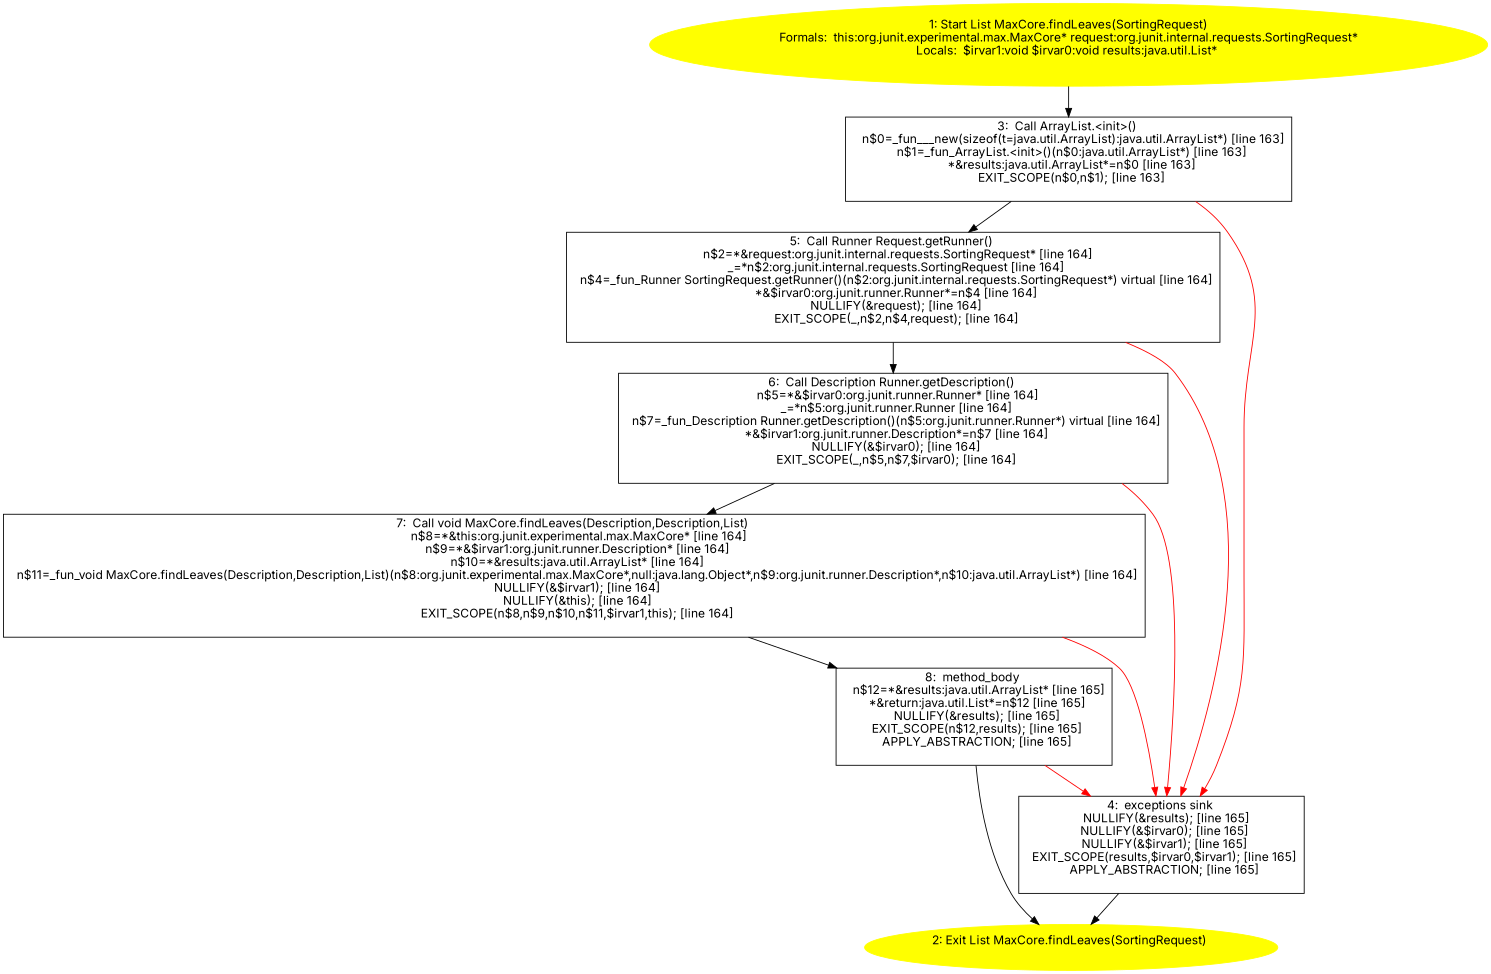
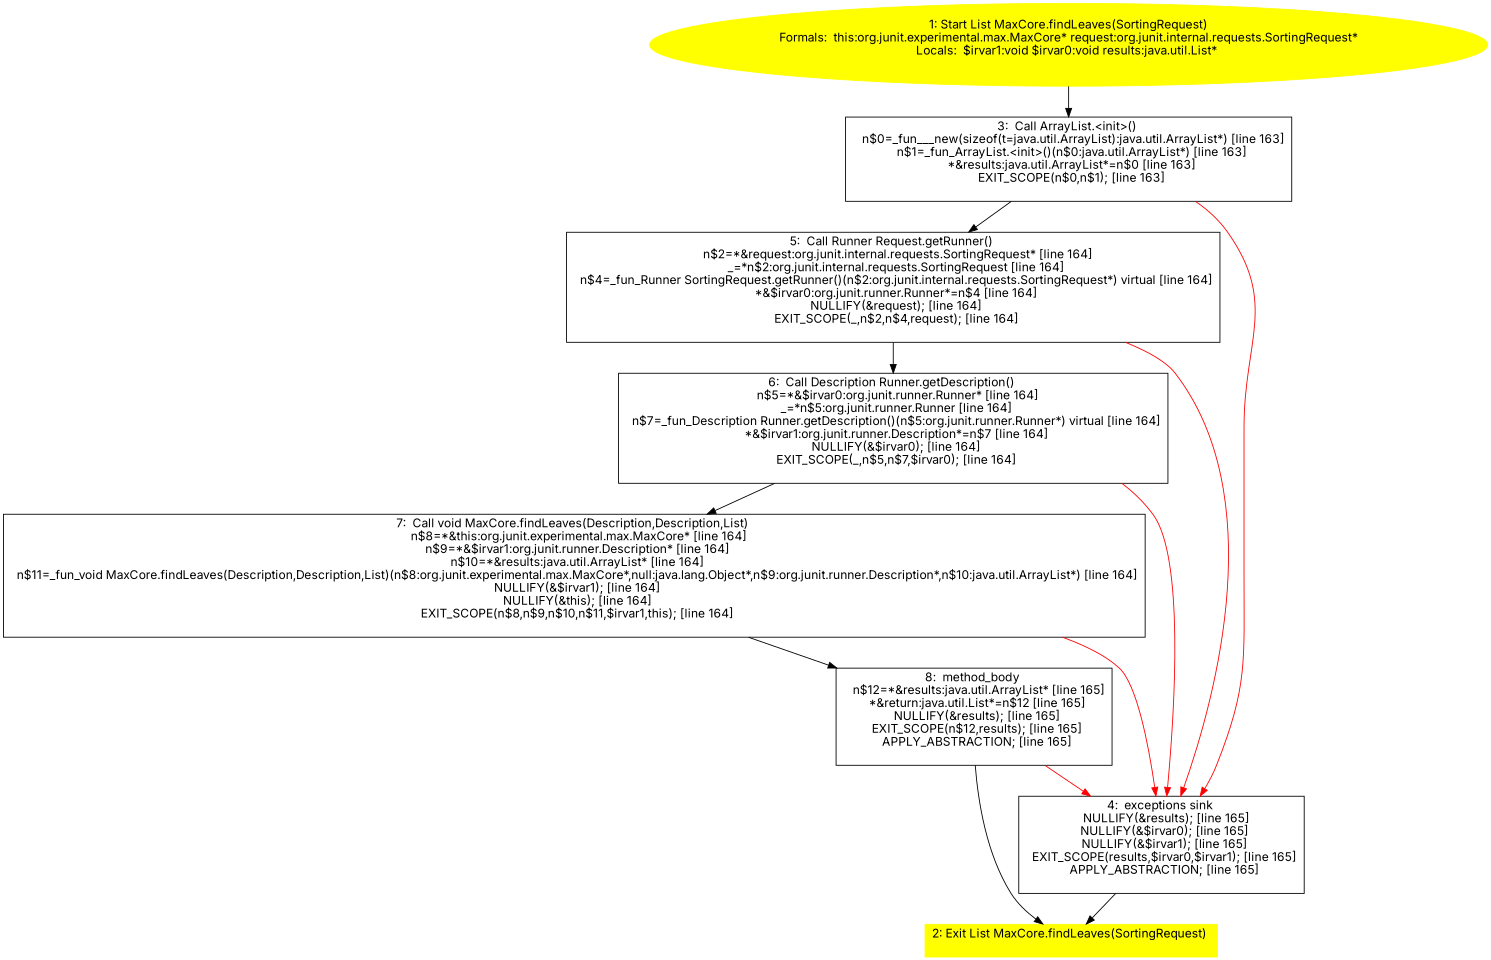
node "2: Exit List MaxCore.findLeaves(SortingRequest)": shape ellipse -> box
